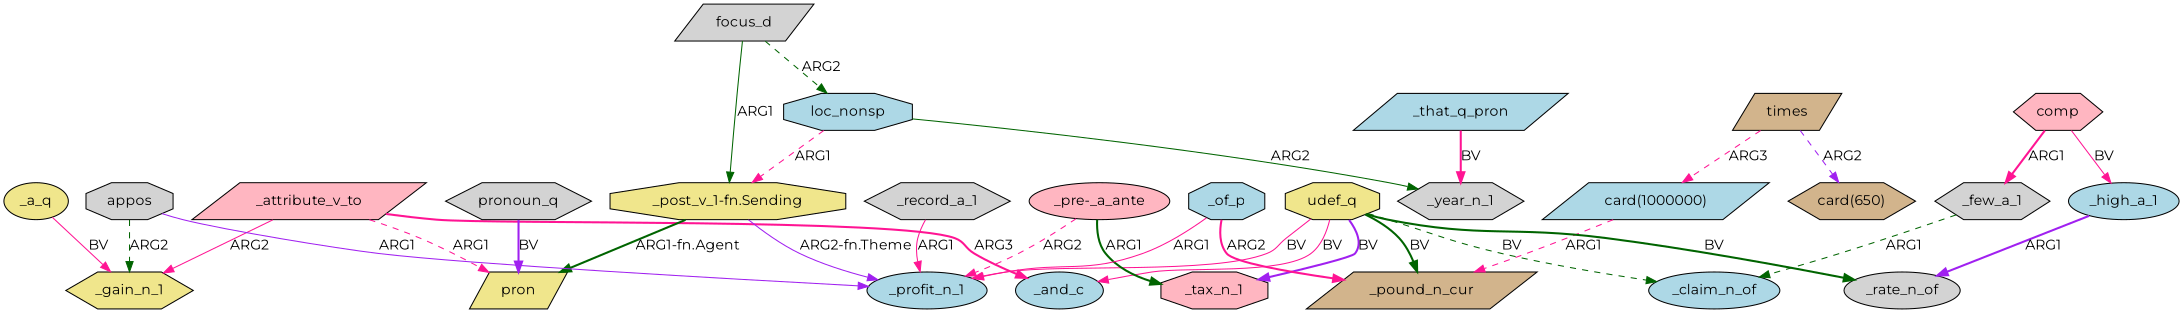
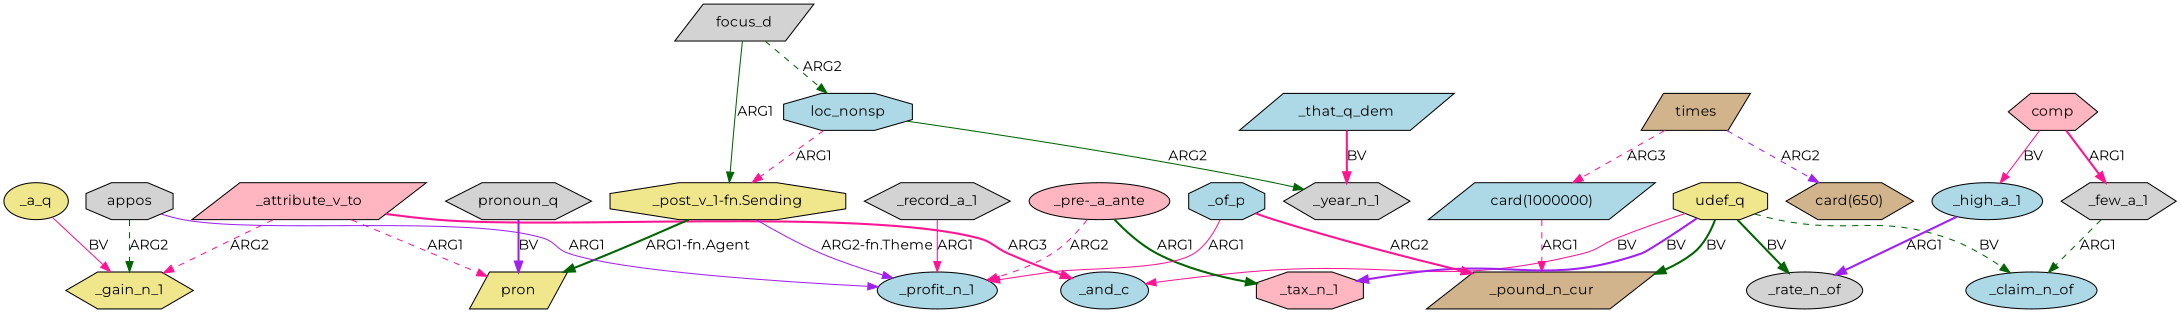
node "_that_q_pron": label "_that_q_pron" -> "_that_q_dem"
edge "_attribute_v_to" -> "_gain_n_1": style solid -> dashed
edge "udef_q" -> "_profit_n_1": removed, label "BV"
